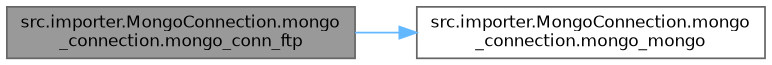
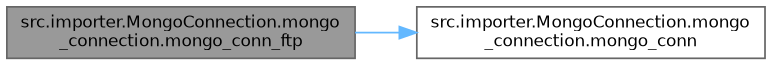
node "src.importer.MongoConnection.mongo _connection.mongo_mongo": label "src.importer.MongoConnection.mongo _connection.mongo_mongo" -> "src.importer.MongoConnection.mongo _connection.mongo_conn"
